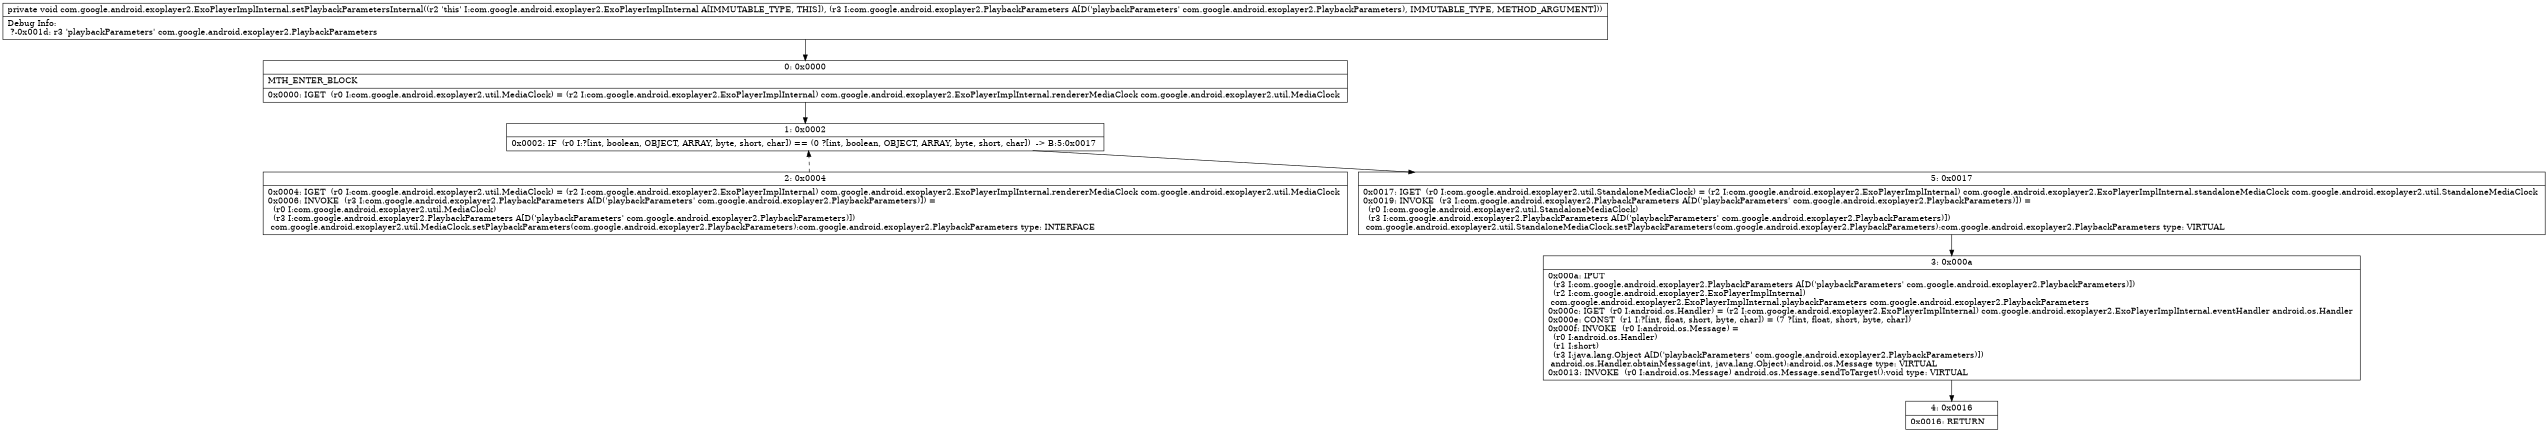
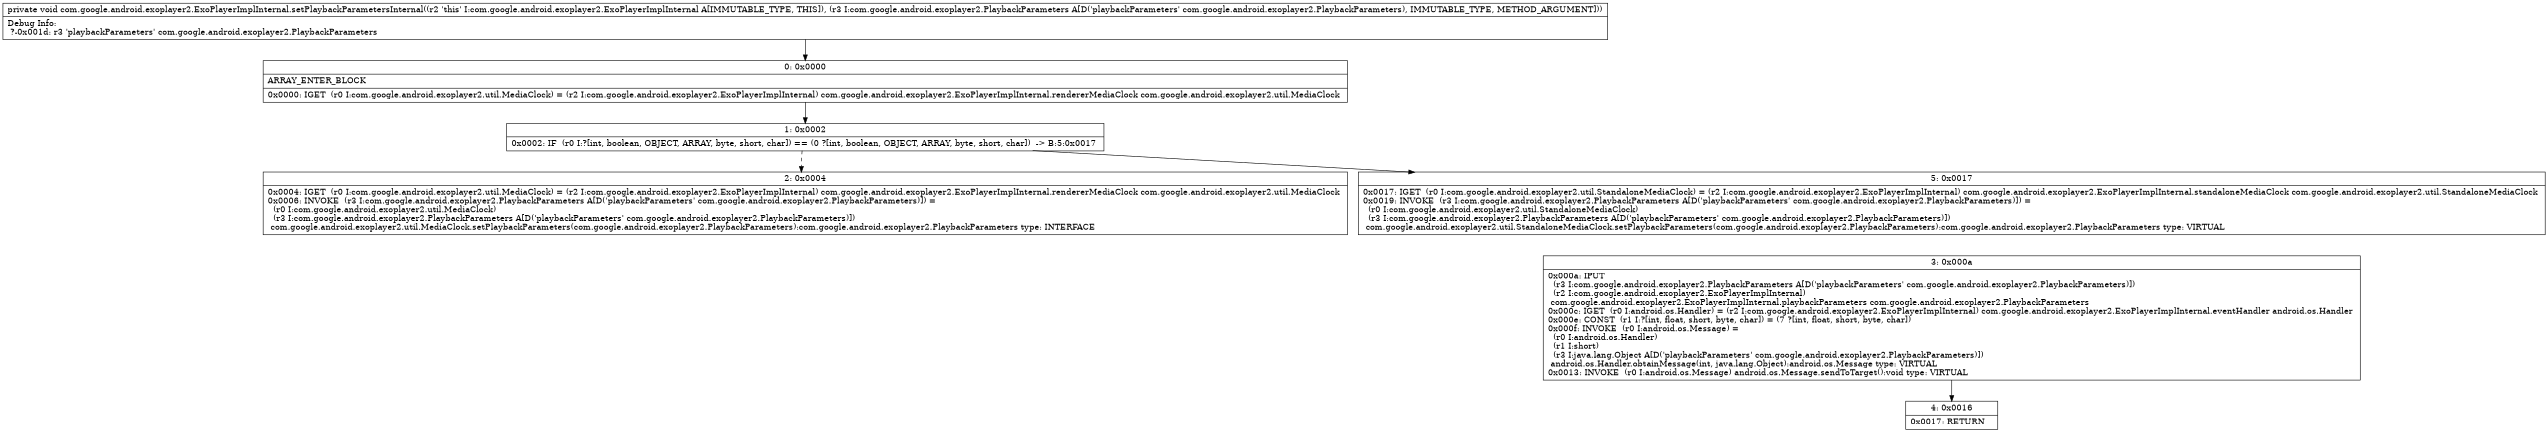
node "0: 0x0000": text "MTH_ENTER_BLOCK" -> "ARRAY_ENTER_BLOCK"
edge "2: 0x0004" -> "1: 0x0002": reversed
edge "5: 0x0017" -> "3: 0x000a": removed
node "4: 0x0016": text "0x0016: RETURN" -> "0x0017: RETURN"
